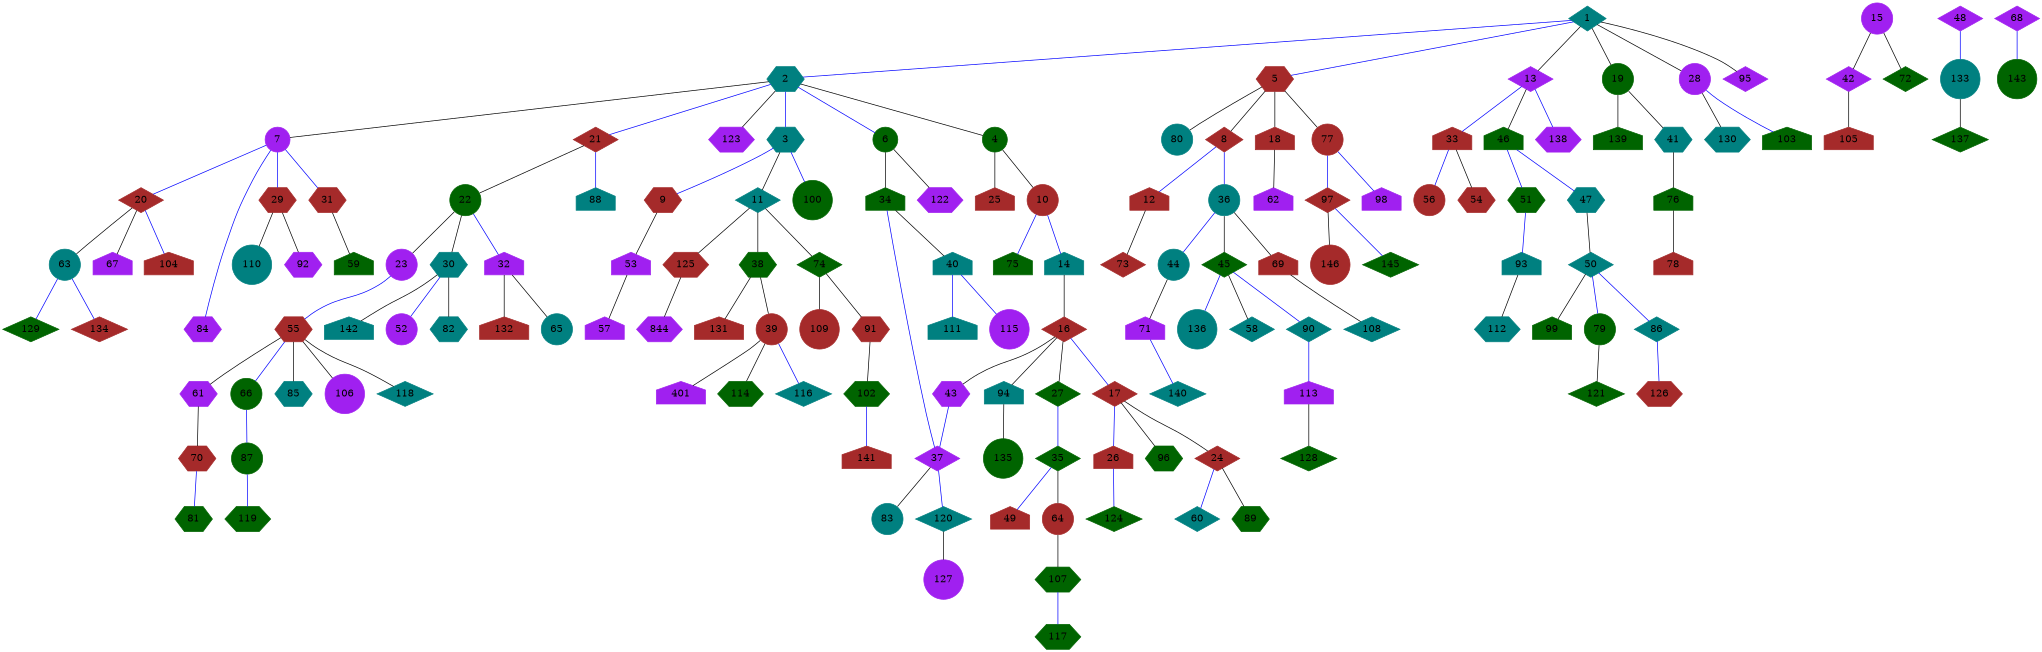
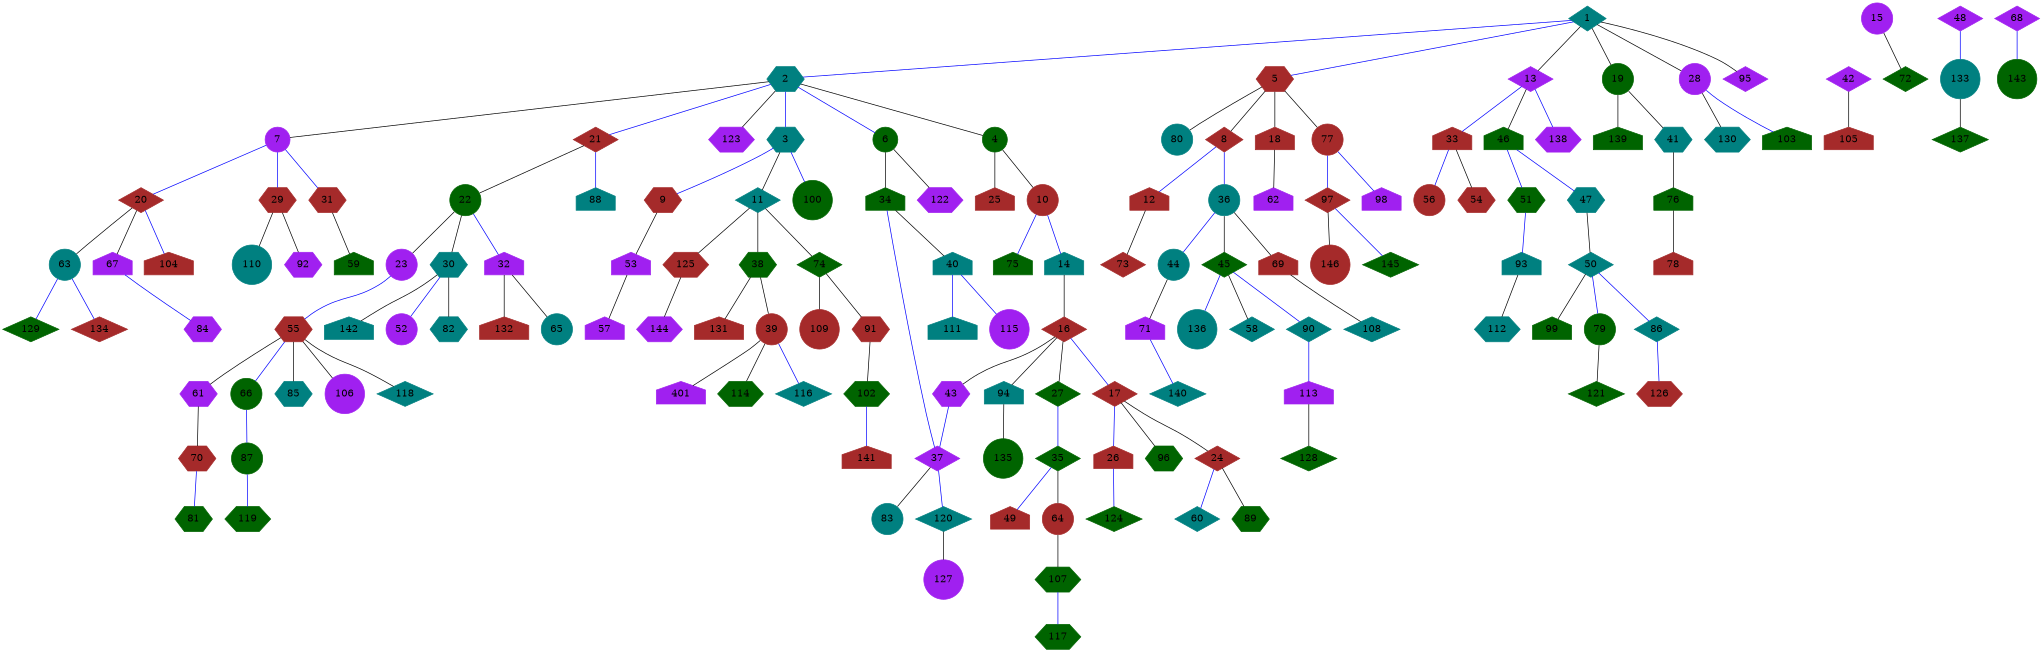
edge "15" -- "42": removed
edge "7" -- "84": now "67" -- "84"
node "844": label "844" -> "144"
